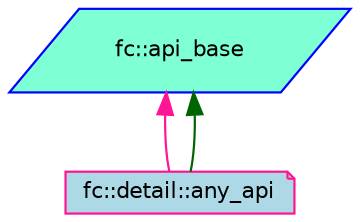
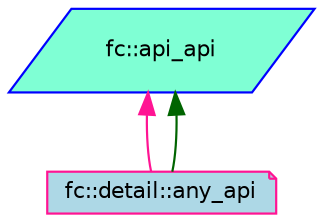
node "fc::api_base": label "fc::api_base" -> "fc::api_api"
